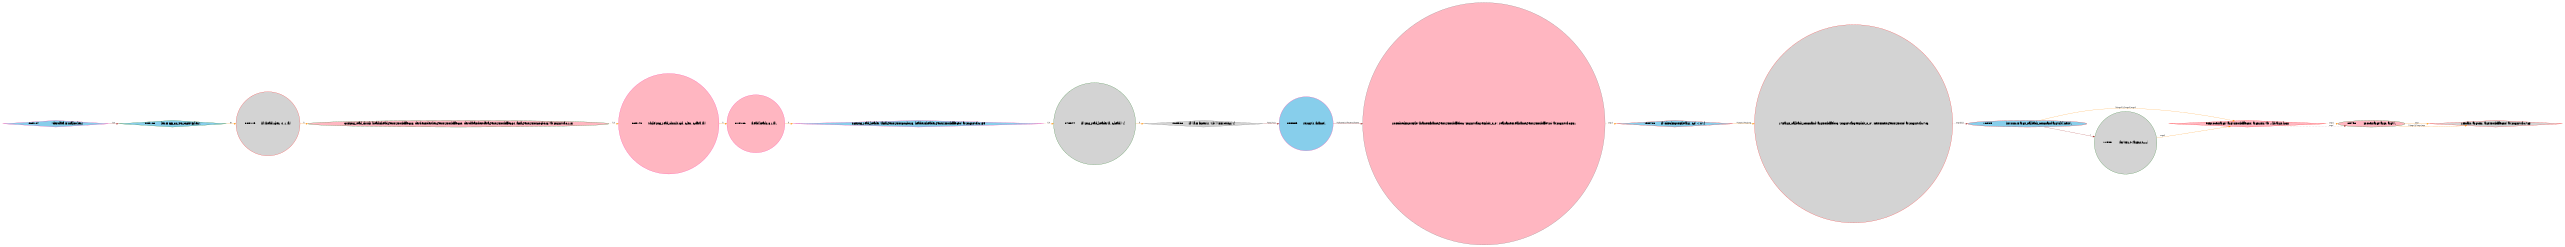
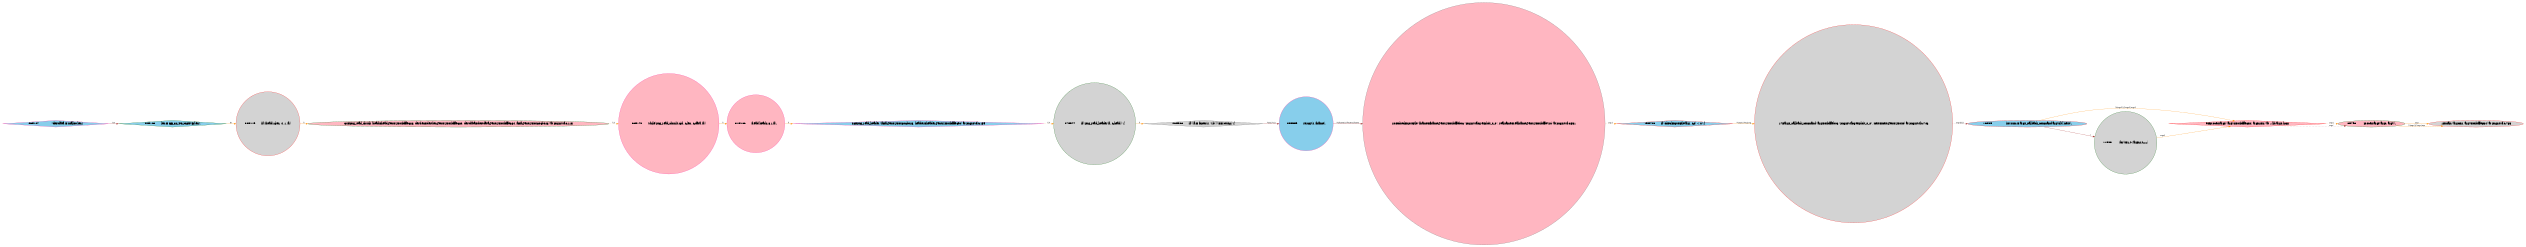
node "1#main (argc=2, argv=0xbfffe854) at png2swf.c:785": shape diamond -> ellipse
